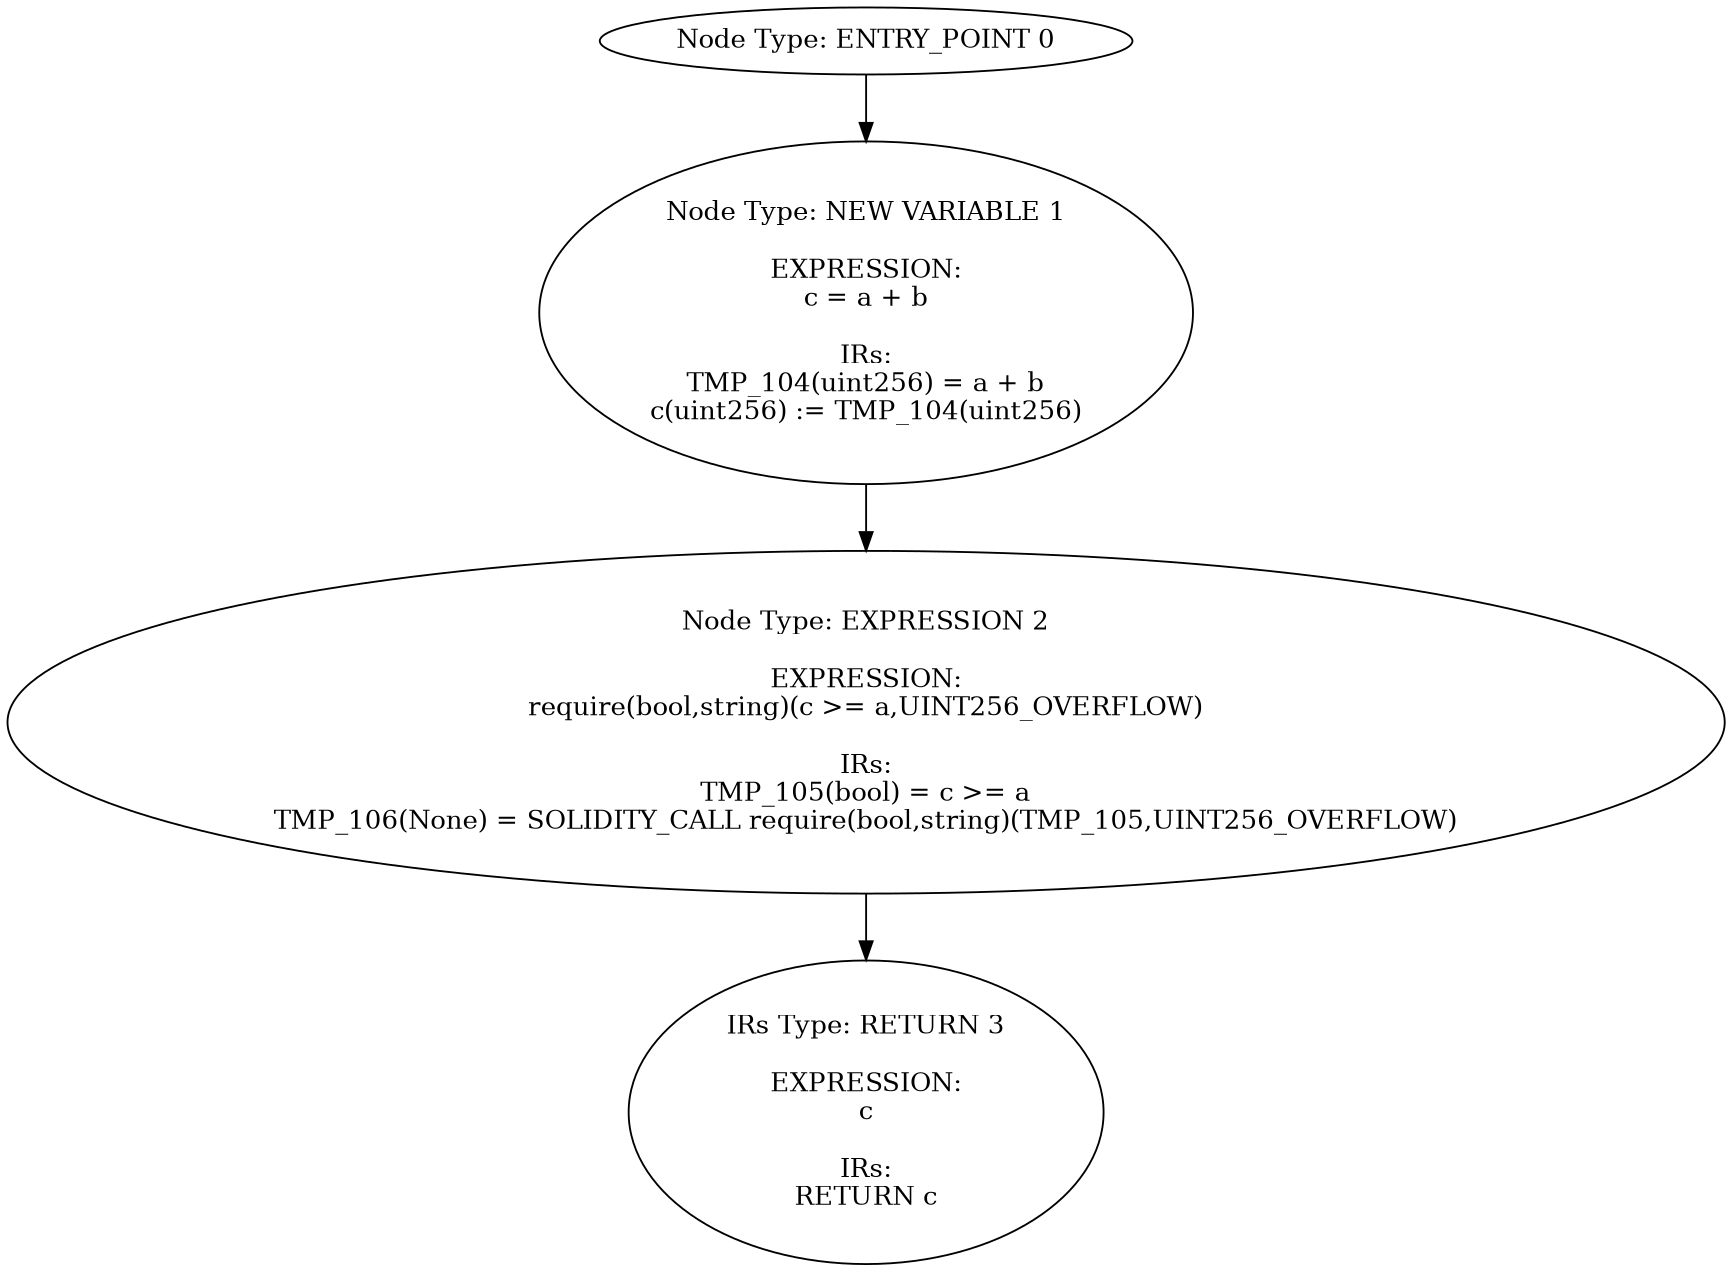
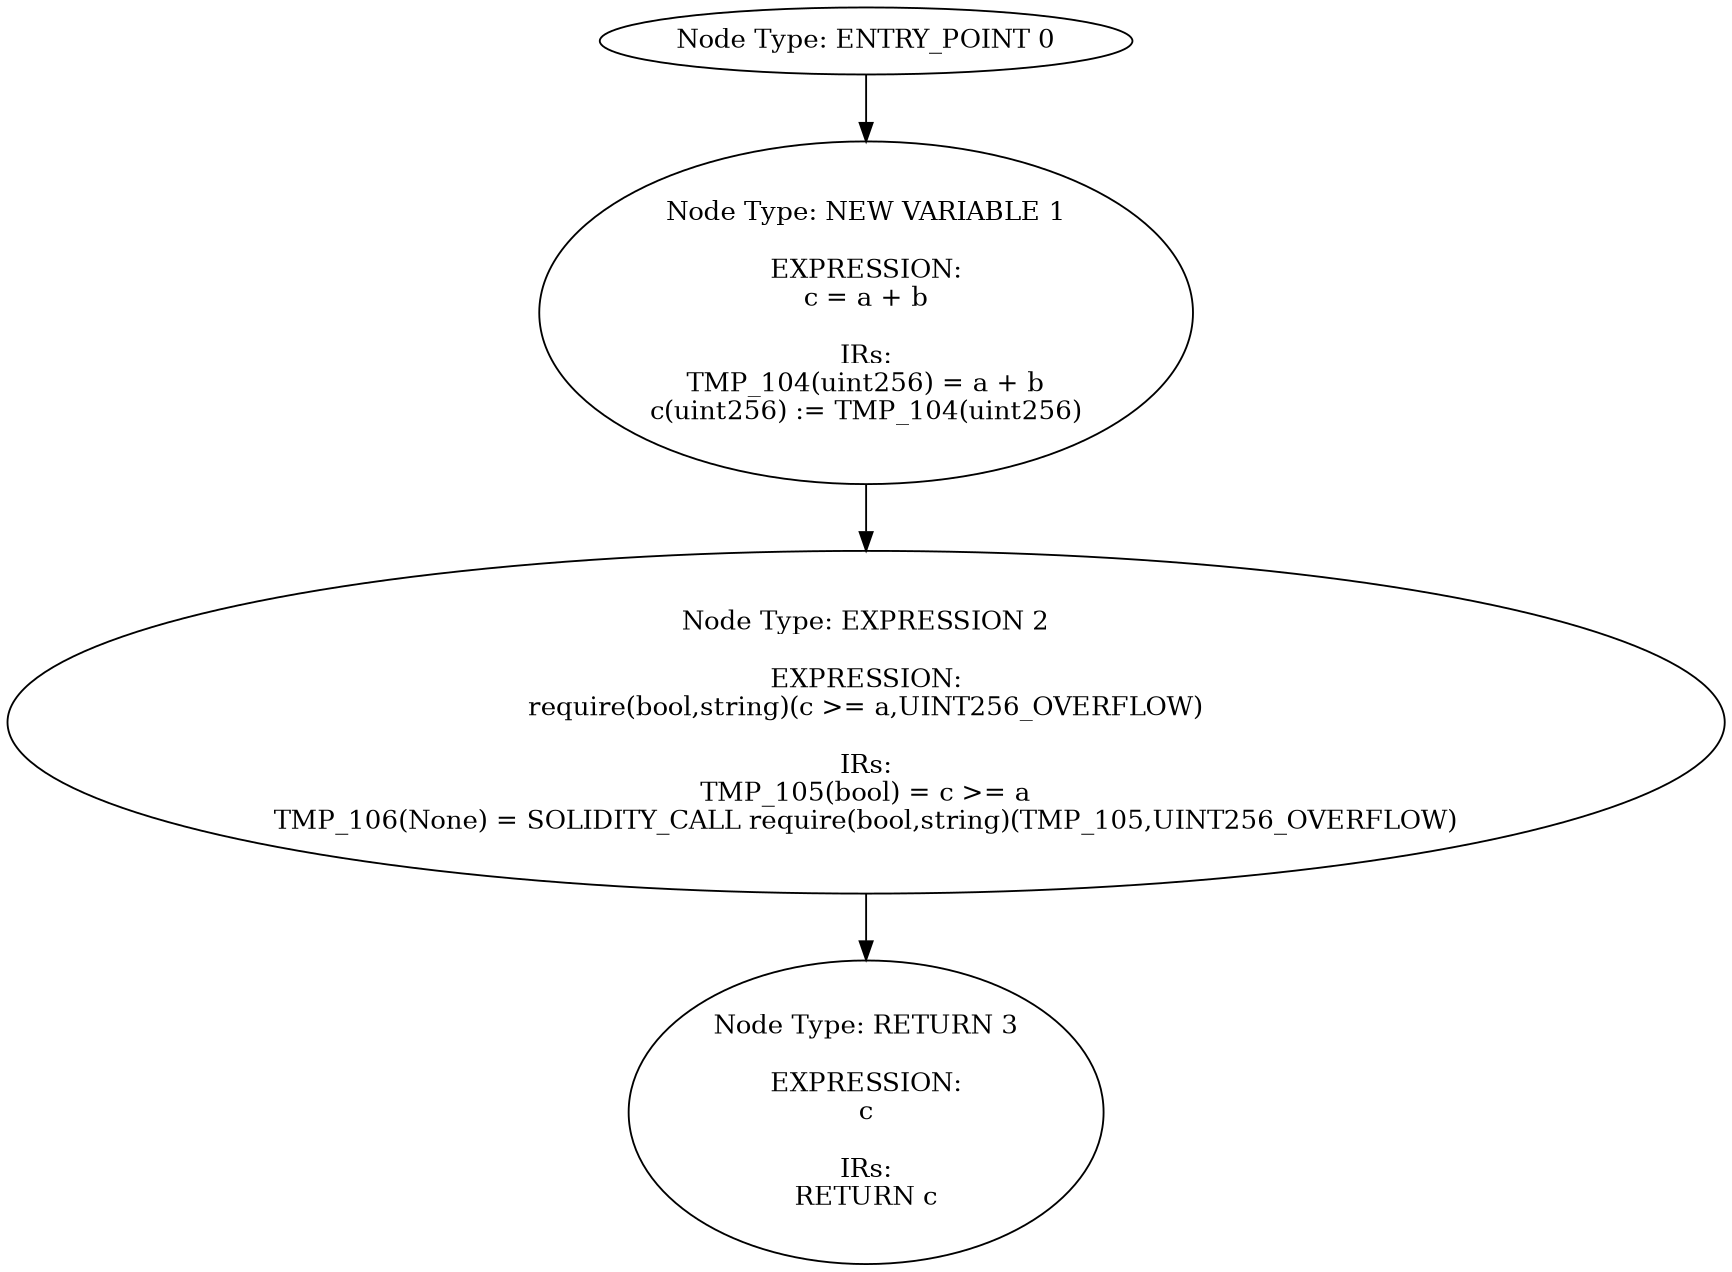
node "IRs Type: RETURN 3 EXPRESSION: c IRs: RETURN c": label "IRs Type: RETURN 3 EXPRESSION: c IRs: RETURN c" -> "Node Type: RETURN 3 EXPRESSION: c IRs: RETURN c"
